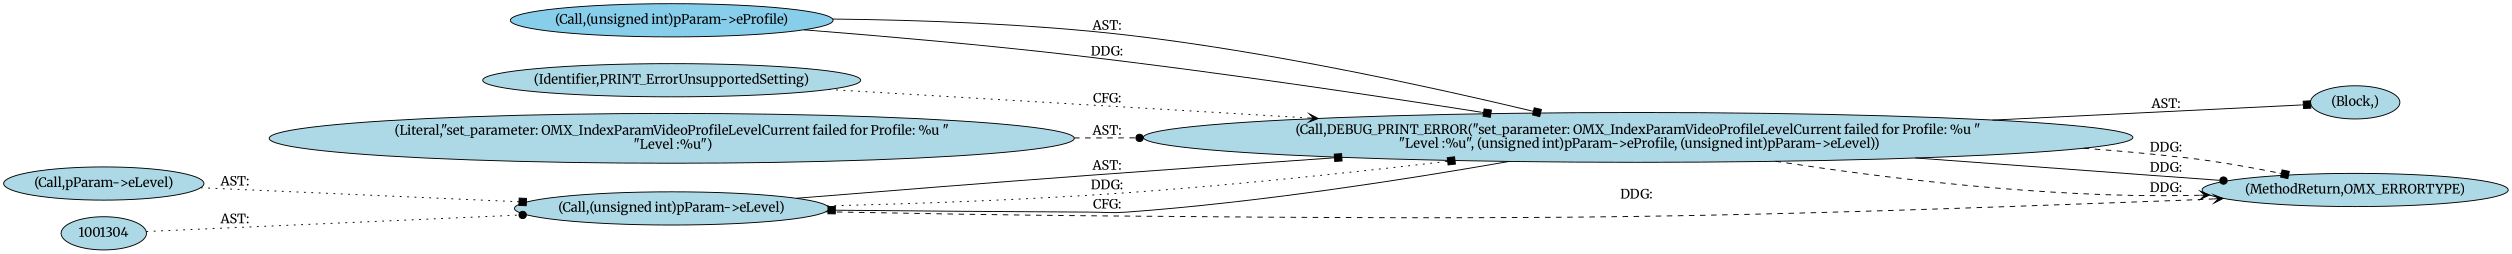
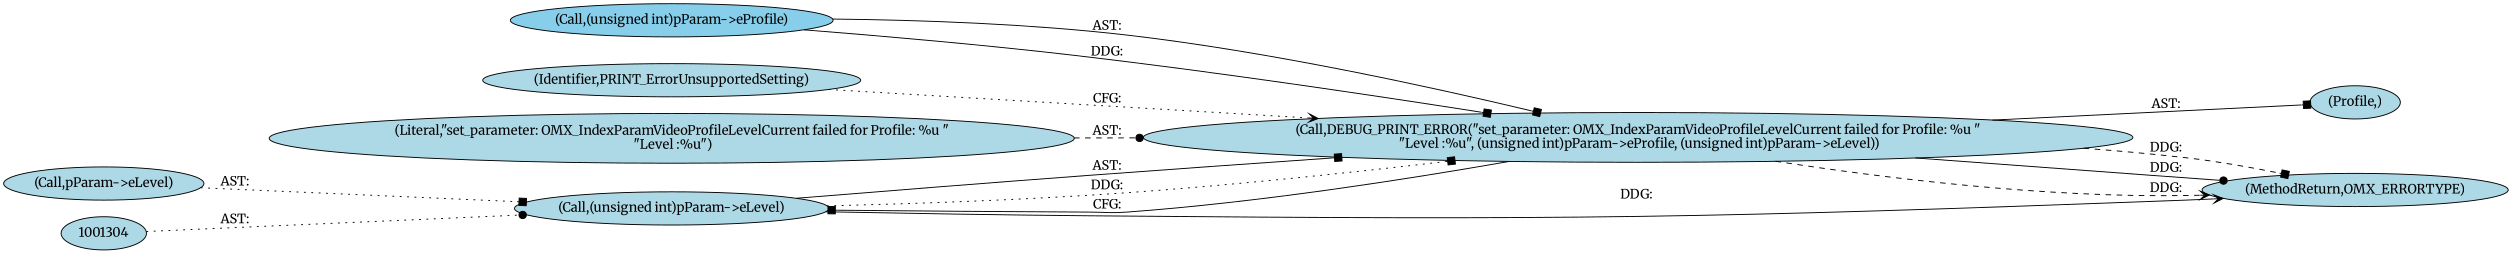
node "(Block,)": label "(Block,)" -> "(Profile,)"
edge "(Call,(unsigned int)pParam->eLevel)" -> "(MethodReturn,OMX_ERRORTYPE)": style dashed -> solid
